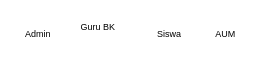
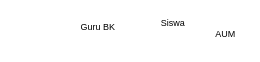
node "Admin": removed
node "Siswa": moved (169, 34) -> (173, 23)
